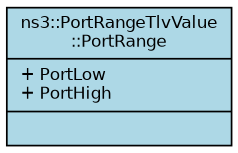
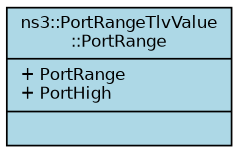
node "ns3::PortRangeTlvValue": text "+ PortLow" -> "+ PortRange"
